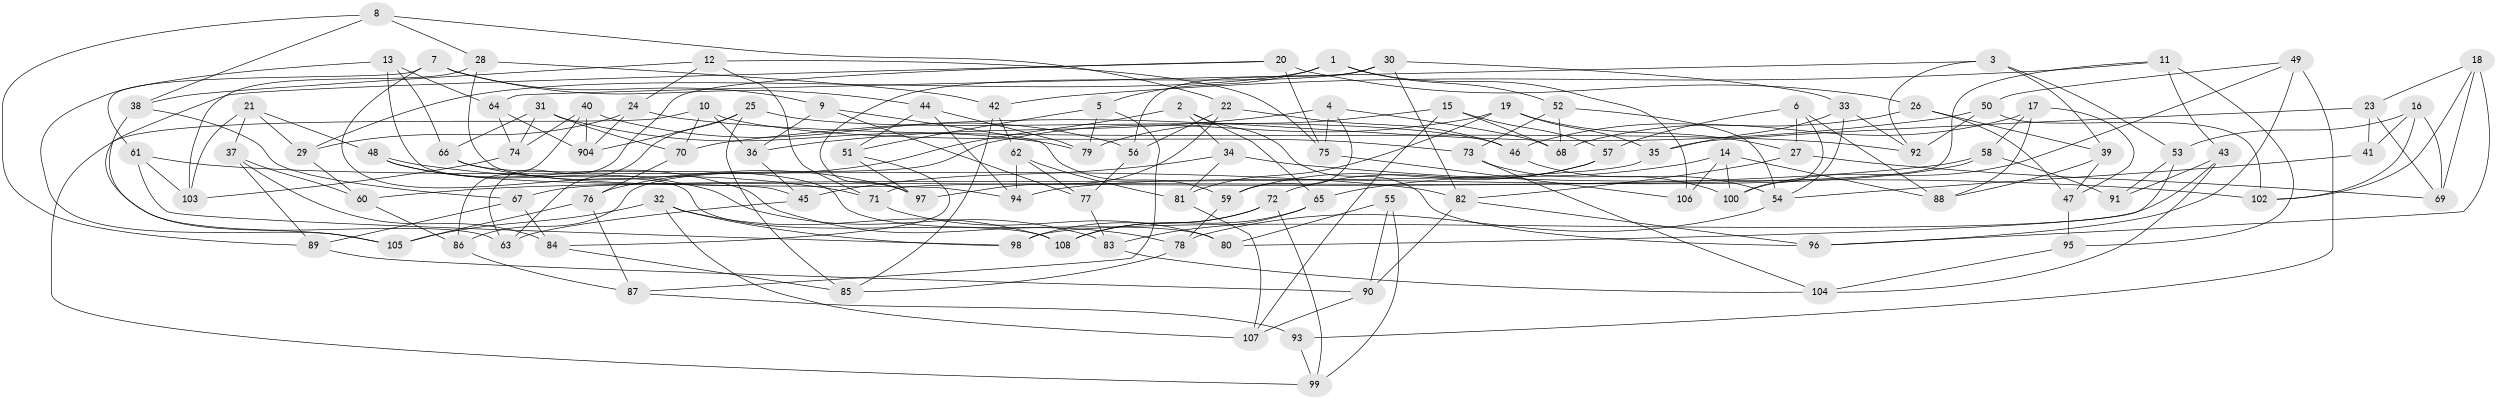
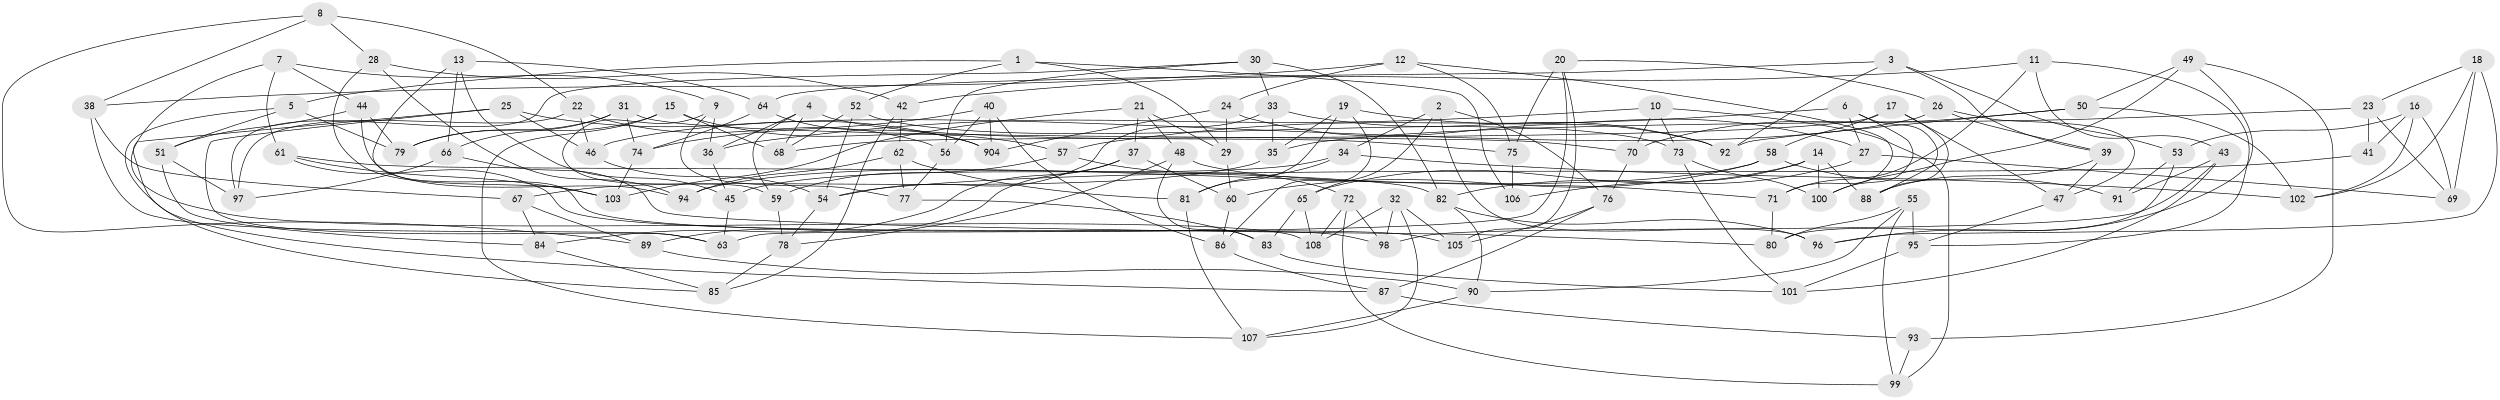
edge "55" -- "95": added
node "104": label "104" -> "101"
